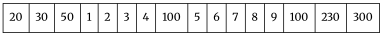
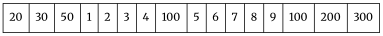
node "20": text "230" -> "200"
